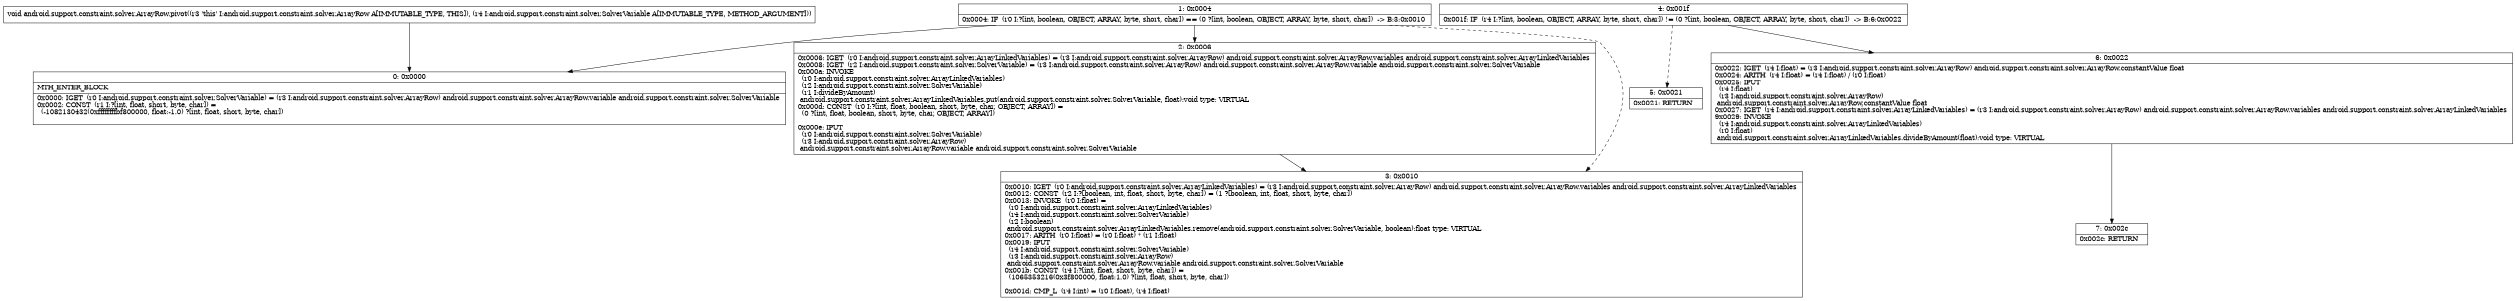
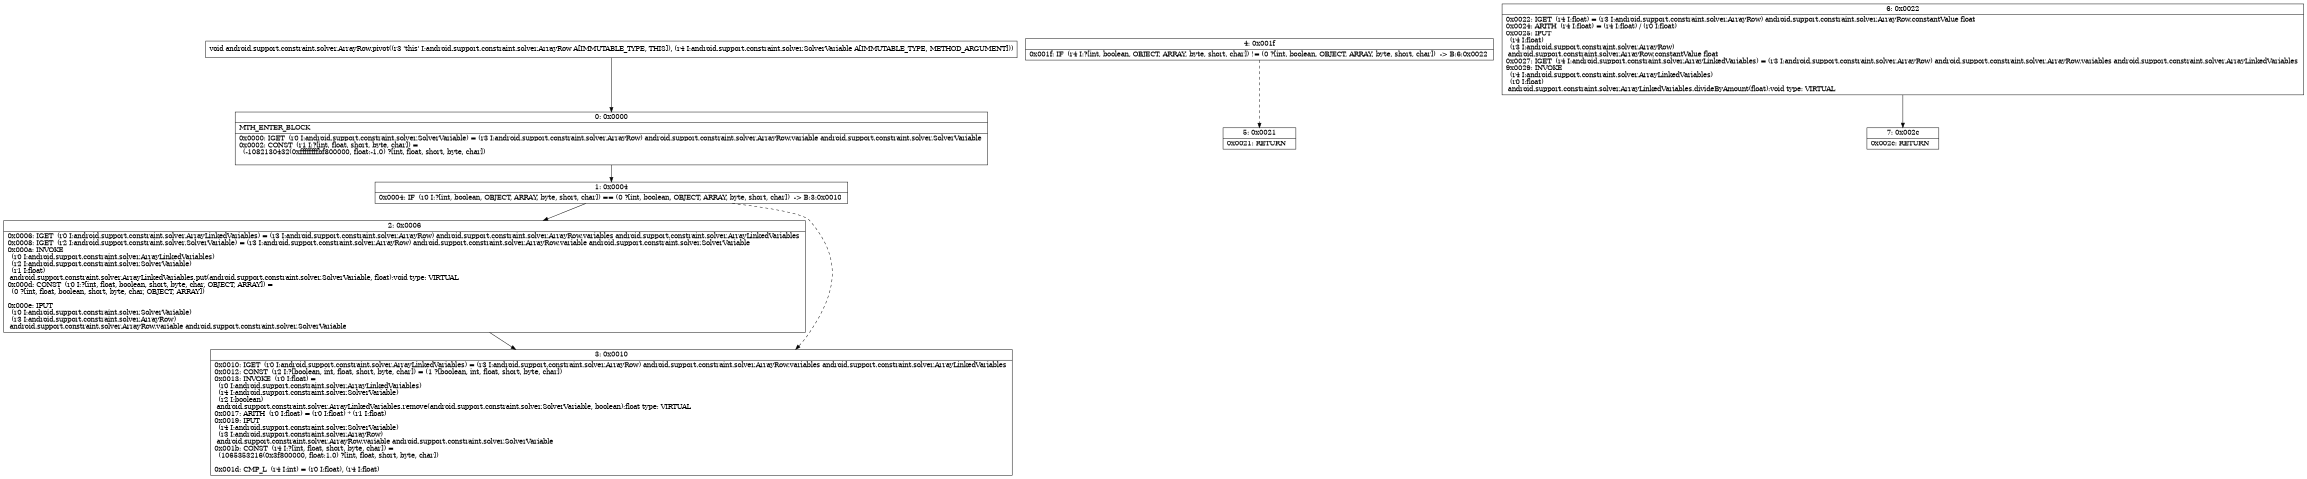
edge "4: 0x001f" -> "6: 0x0022": removed
edge "1: 0x0004" -> "0: 0x0000": reversed
node "2: 0x0006": text "(r1 I:divideByAmount)" -> "(r1 I:float)"
